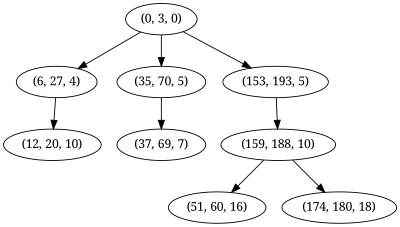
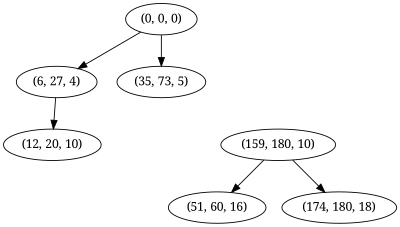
node "(0, 3, 0)": label "(0, 3, 0)" -> "(0, 0, 0)"
node "(35, 70, 5)": label "(35, 70, 5)" -> "(35, 73, 5)"
node "(153, 193, 5)": removed
node "(37, 69, 7)": removed
node "(159, 188, 10)": label "(159, 188, 10)" -> "(159, 180, 10)"
